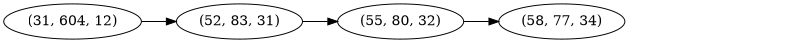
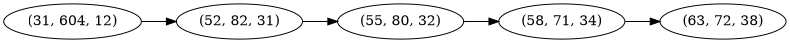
node "(52, 83, 31)": label "(52, 83, 31)" -> "(52, 82, 31)"
node "(58, 77, 34)": label "(58, 77, 34)" -> "(58, 71, 34)"
node "(63, 72, 38)": added
